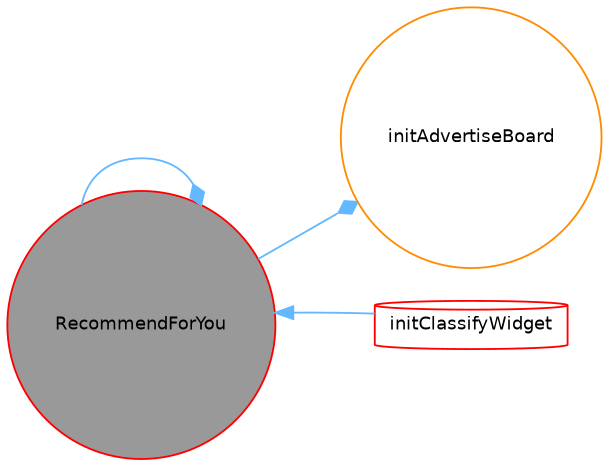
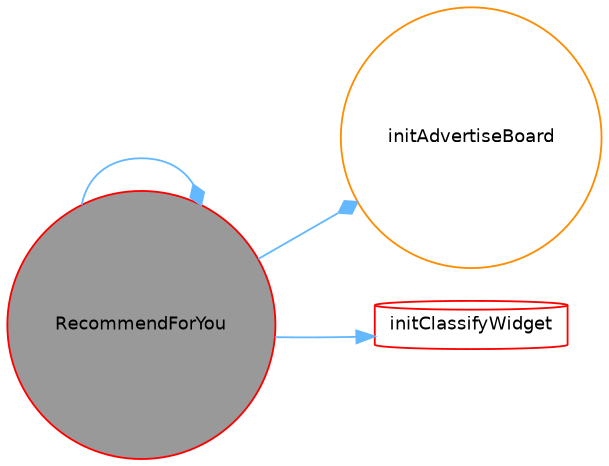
edge "initClassifyWidget" -> "RecommendForYou": reversed
